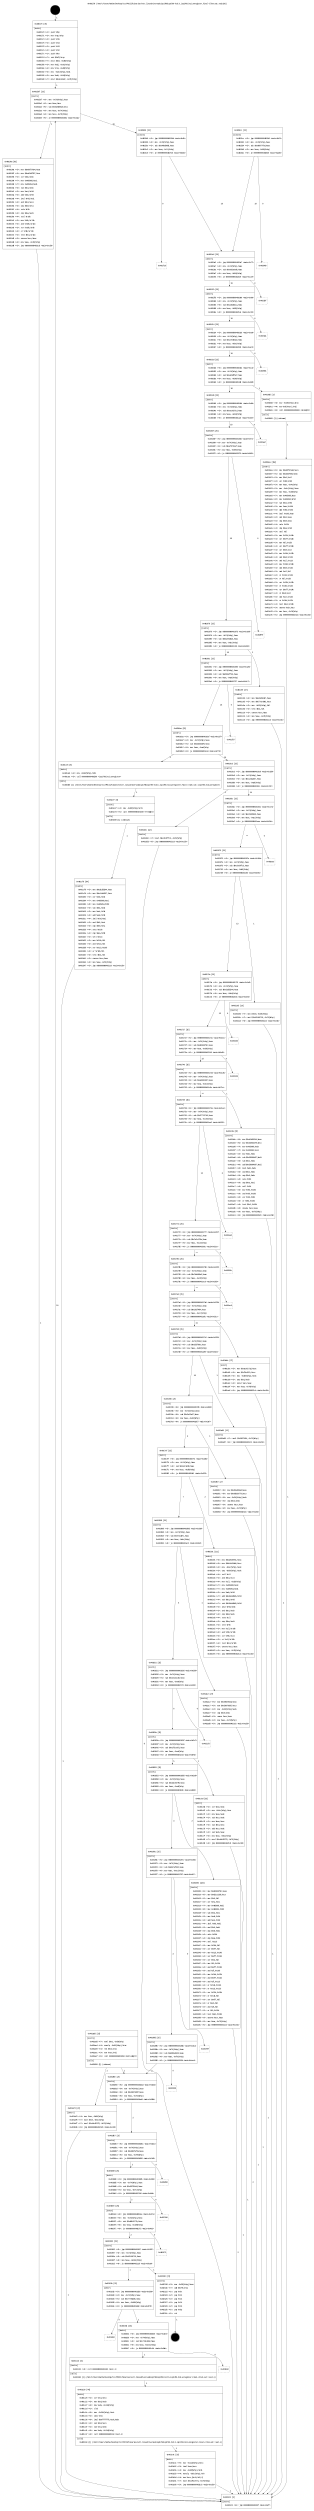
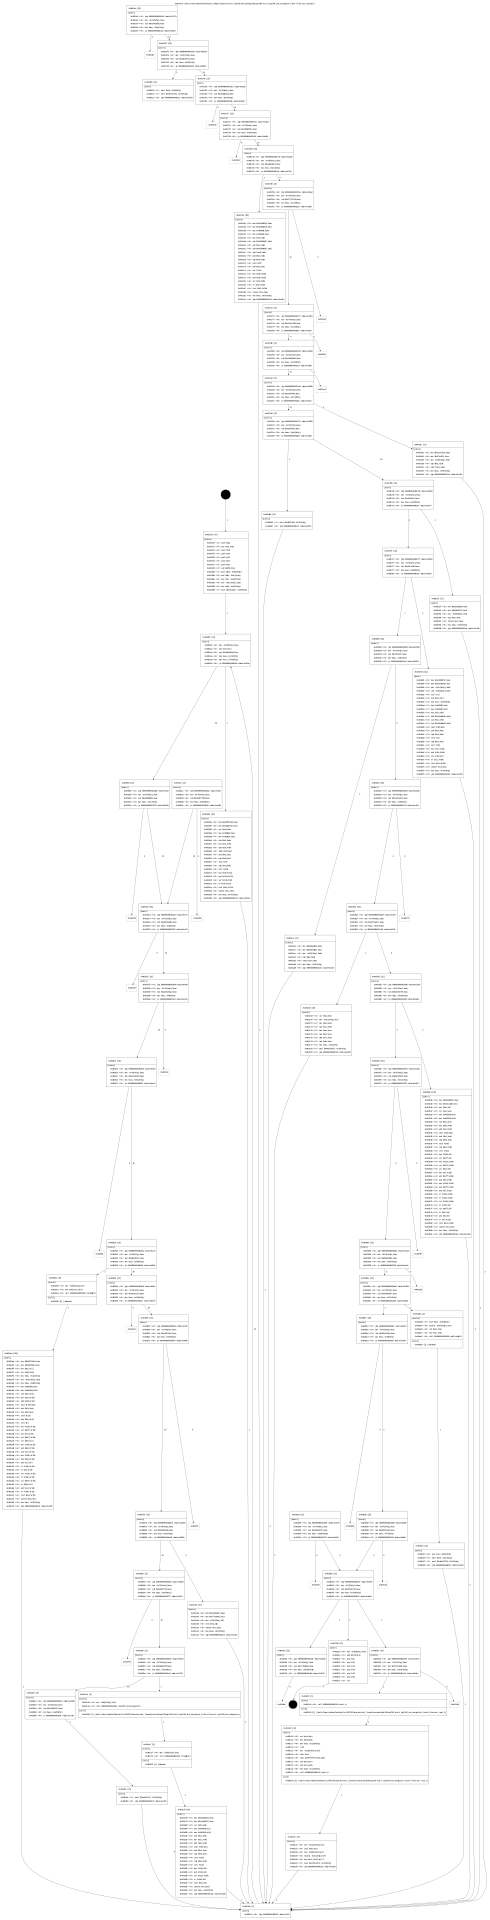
edge "0x4016c3 [25]" -> "0x4016dc [25]": removed, label "14"
edge "0x402105 [19]" -> "0x4021cb [5]": removed, label "1"
edge "0x401add [23]" -> "0x40189e [25]": reversed
edge "0x4018d0 [25]" -> "0x4018e9 [25]": now "0x4018d0 [25]" -> "0x401902 [25]"
edge "0x40191b [25]" -> "0x401934 [25]": now "0x401902 [25]" -> "0x401934 [25]"
